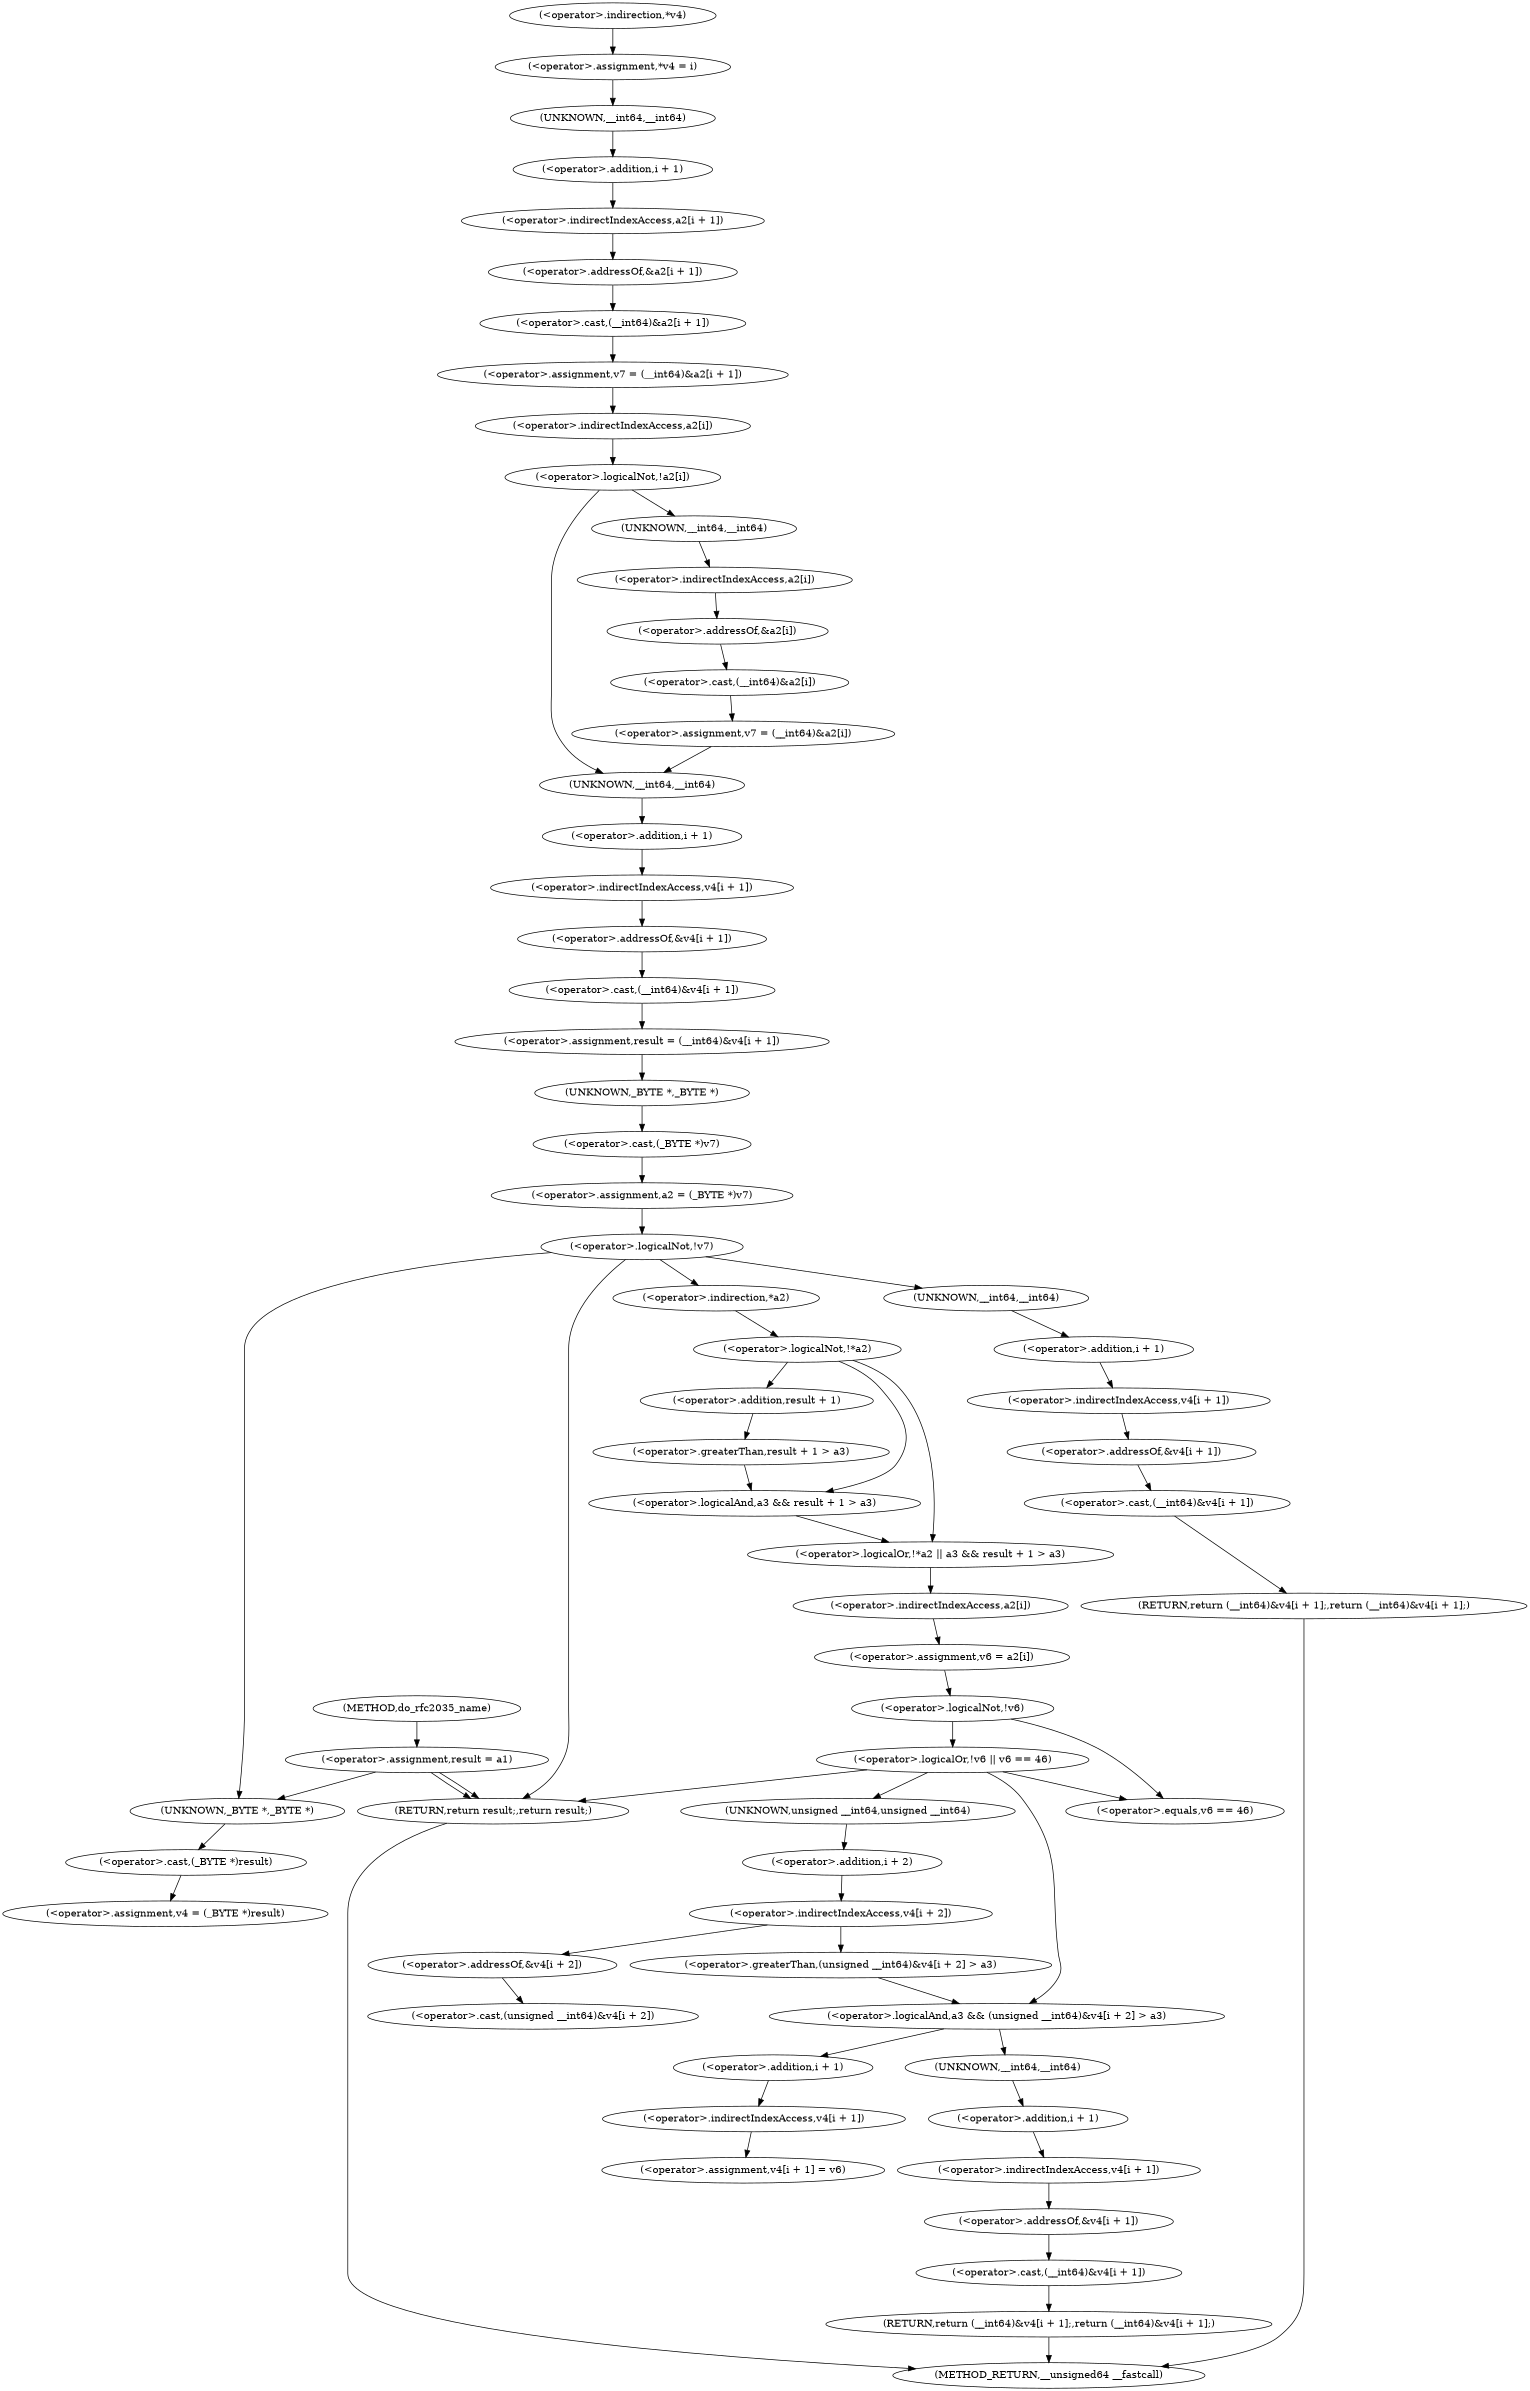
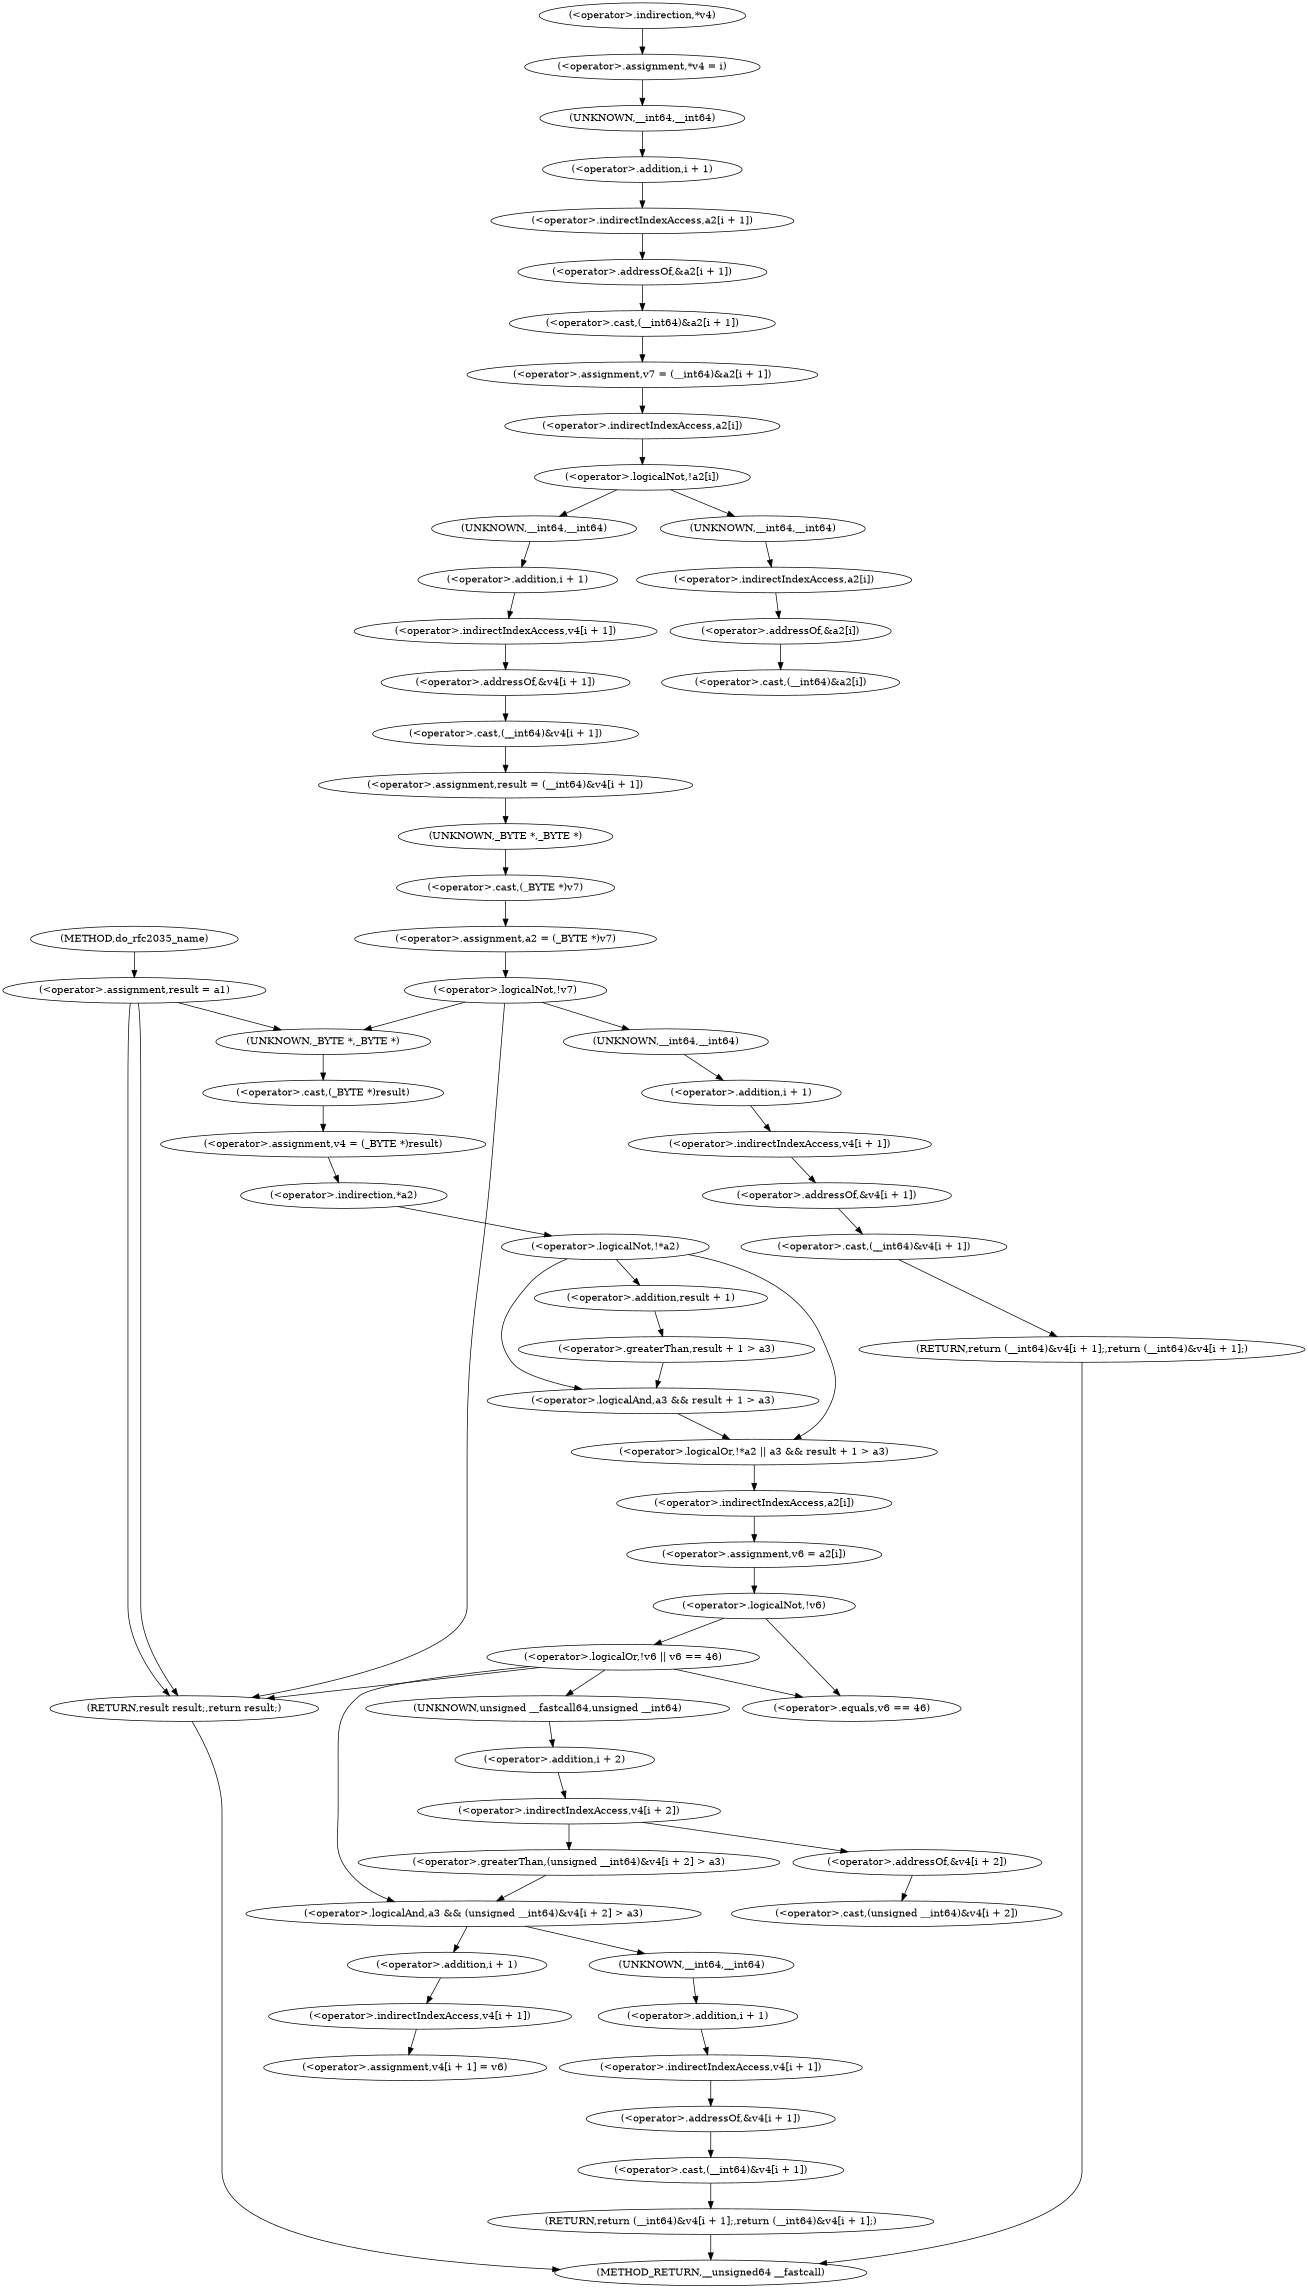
node "(<operator>.assignment,v7 = (__int64)&a2[i])": removed
edge "(<operator>.logicalNot,!v7)" -> "(<operator>.indirection,*a2)": now "(<operator>.assignment,v4 = (_BYTE *)result)" -> "(<operator>.indirection,*a2)"
node "(RETURN,return result;,return result;)": label "(RETURN,return result;,return result;)" -> "(RETURN,result result;,return result;)"
node "(UNKNOWN,unsigned __int64,unsigned __int64)": label "(UNKNOWN,unsigned __int64,unsigned __int64)" -> "(UNKNOWN,unsigned __fastcall64,unsigned __int64)"
